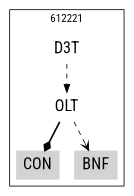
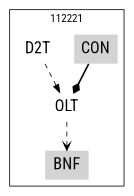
cluster "612221": label "612221" -> "112221"
node "D3T": label "D3T" -> "D2T"
edge "OLT" -> "CON": reversed
